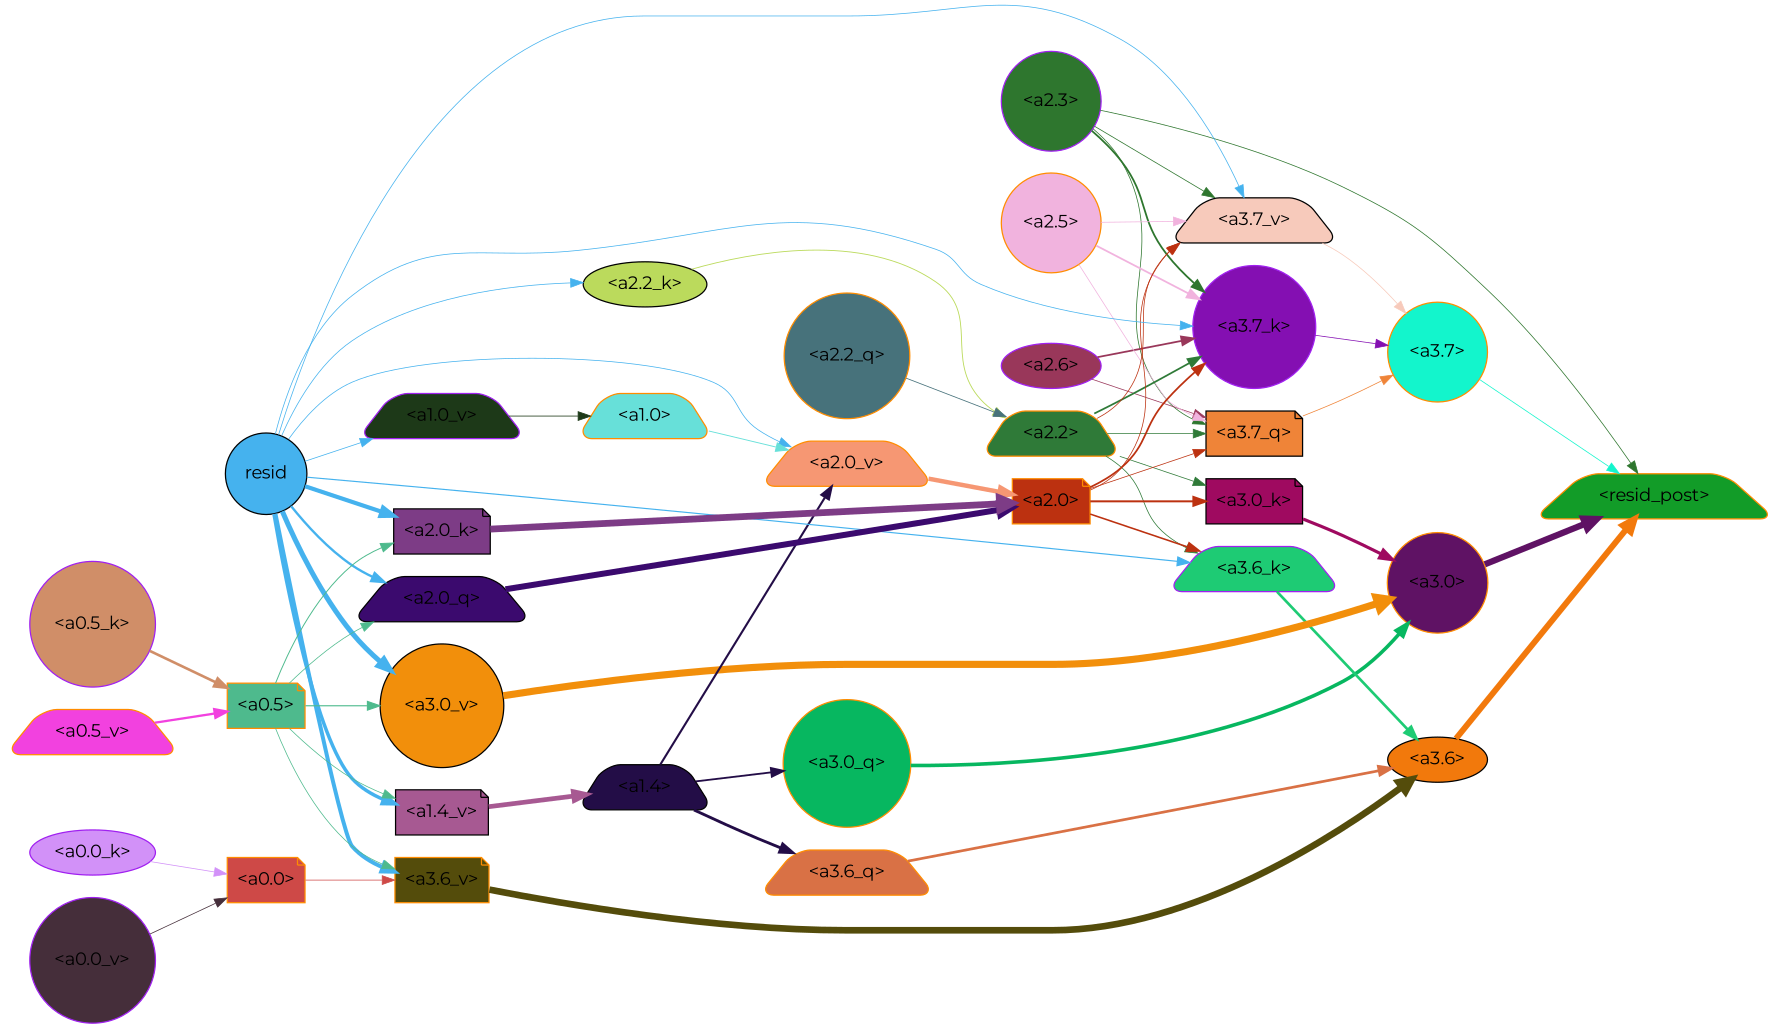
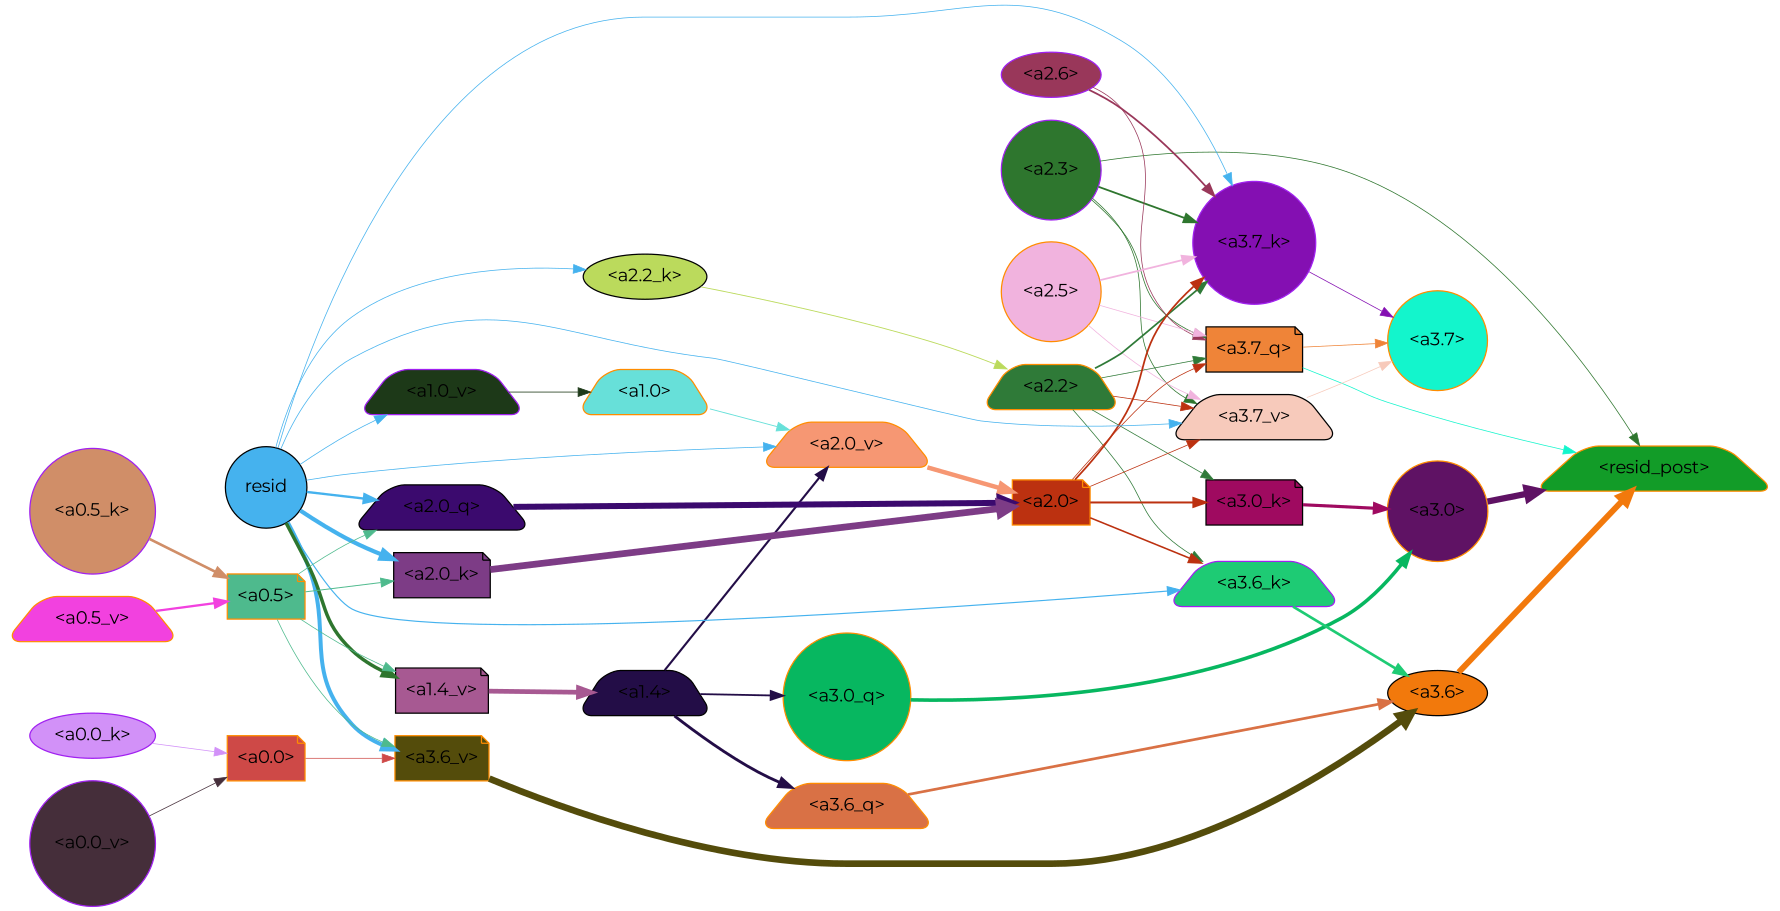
node "<a2.2_q>": removed
edge "<a3.7>" -> "<resid_post>": now "<a3.7_q>" -> "<resid_post>"
node "<a3.0_v>": removed
edge "resid" -> "<a1.4_v>": color #45b2ee -> #2e762e
